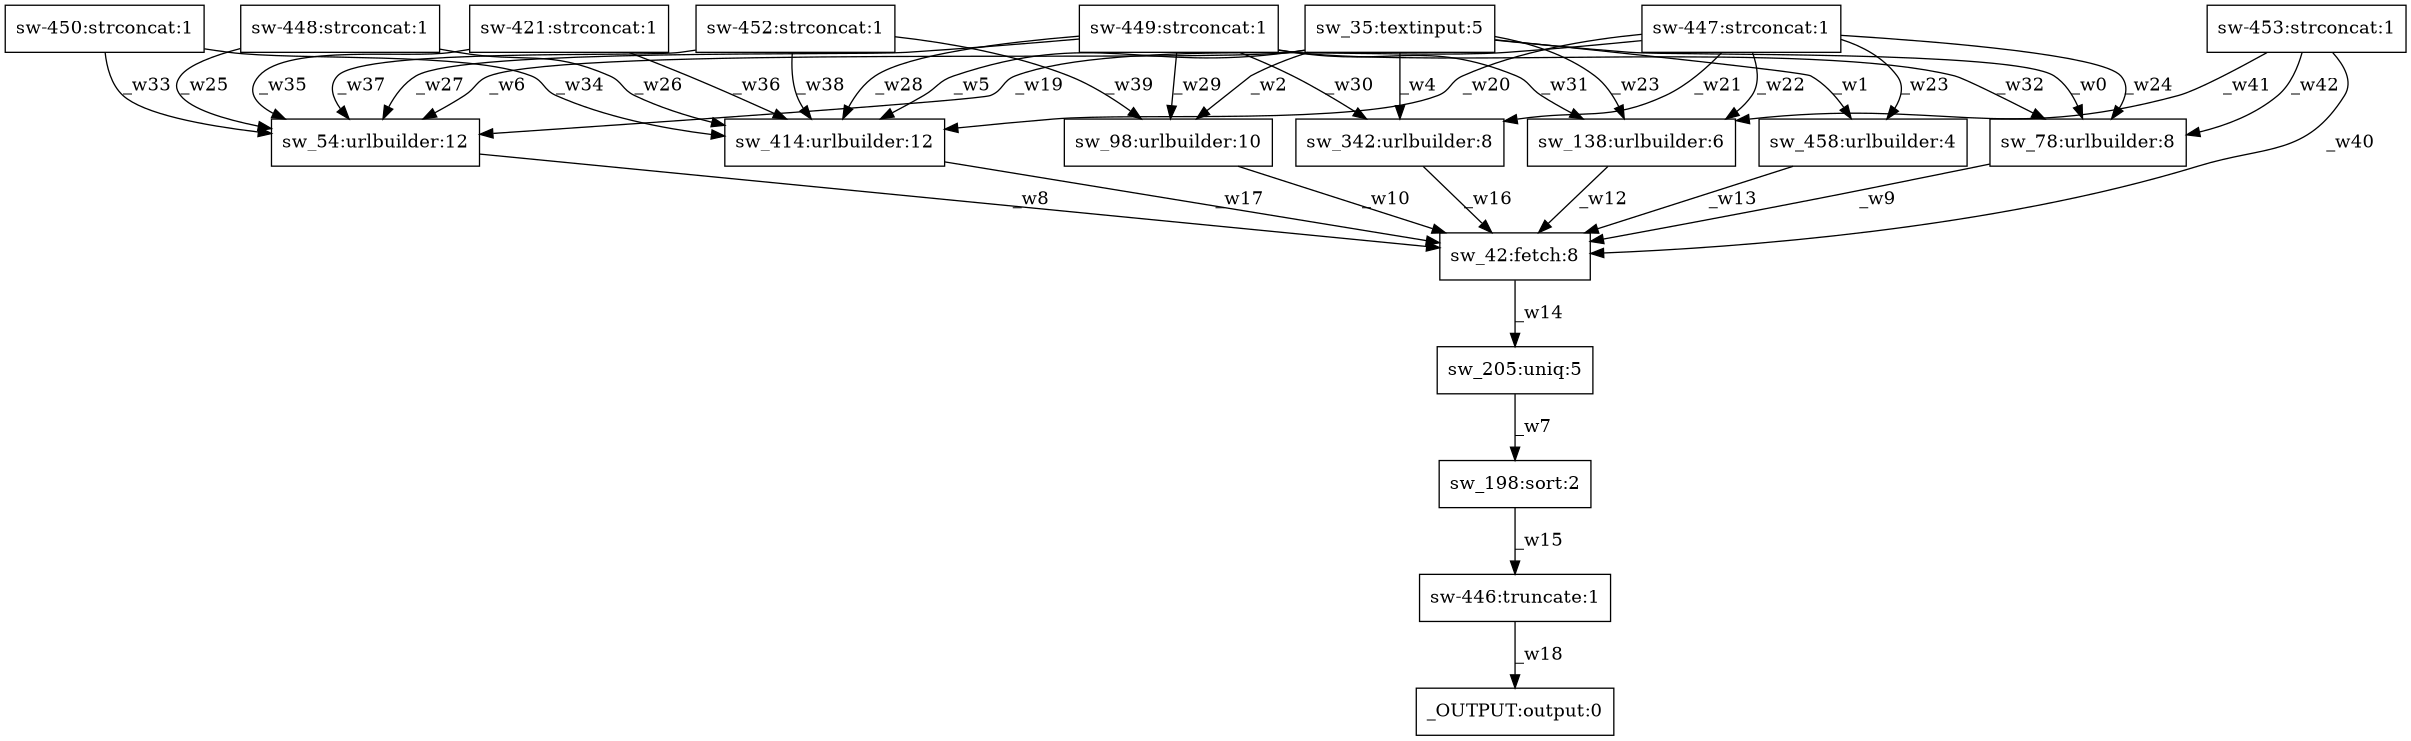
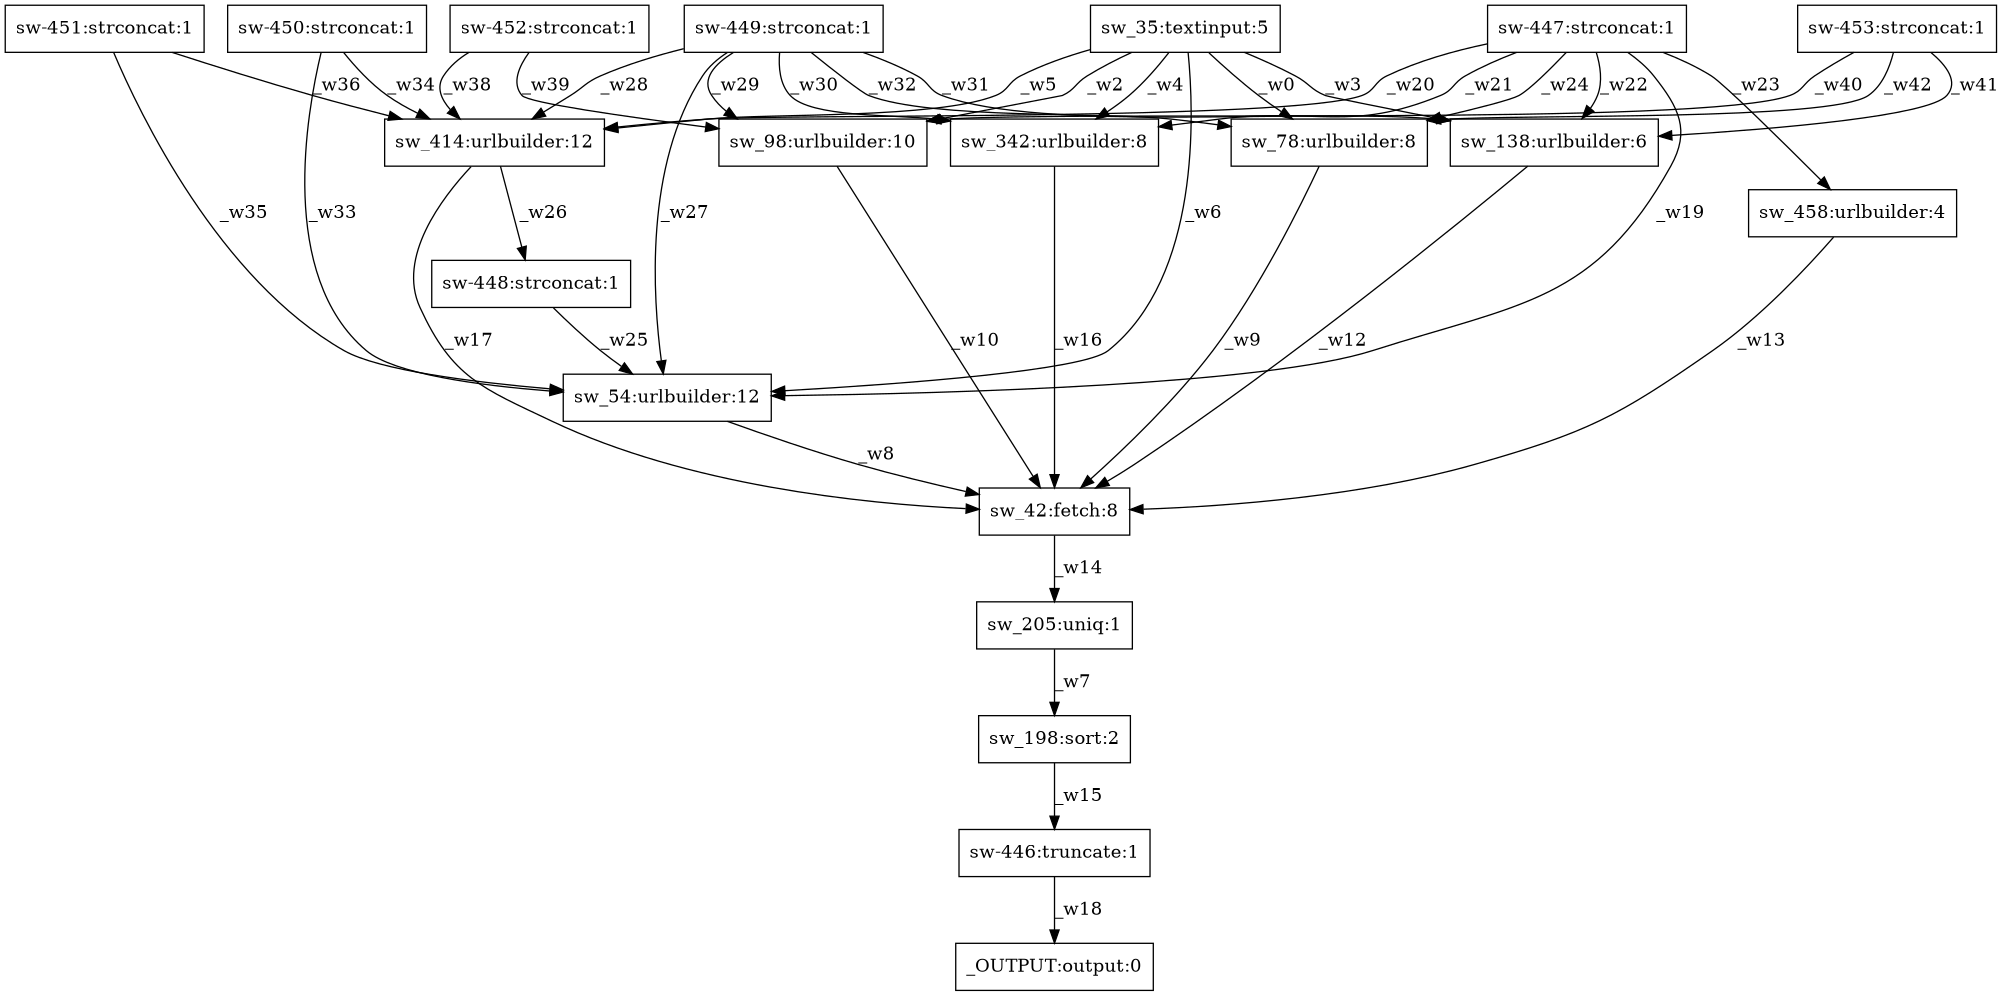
node "sw-421:strconcat:1": label "sw-421:strconcat:1" -> "sw-451:strconcat:1"
edge "sw-452:strconcat:1" -> "sw_54:urlbuilder:12": removed, label "_w37"
edge "sw_35:textinput:5" -> "sw_458:urlbuilder:4": removed, label "_w1"
edge "sw-448:strconcat:1" -> "sw_414:urlbuilder:12": reversed
edge "sw_35:textinput:5" -> "sw_138:urlbuilder:6": label "_w23" -> "_w3"
edge "sw-453:strconcat:1" -> "sw_42:fetch:8": now "sw-453:strconcat:1" -> "sw_98:urlbuilder:10"
node "sw_205:uniq:5": label "sw_205:uniq:5" -> "sw_205:uniq:1"
